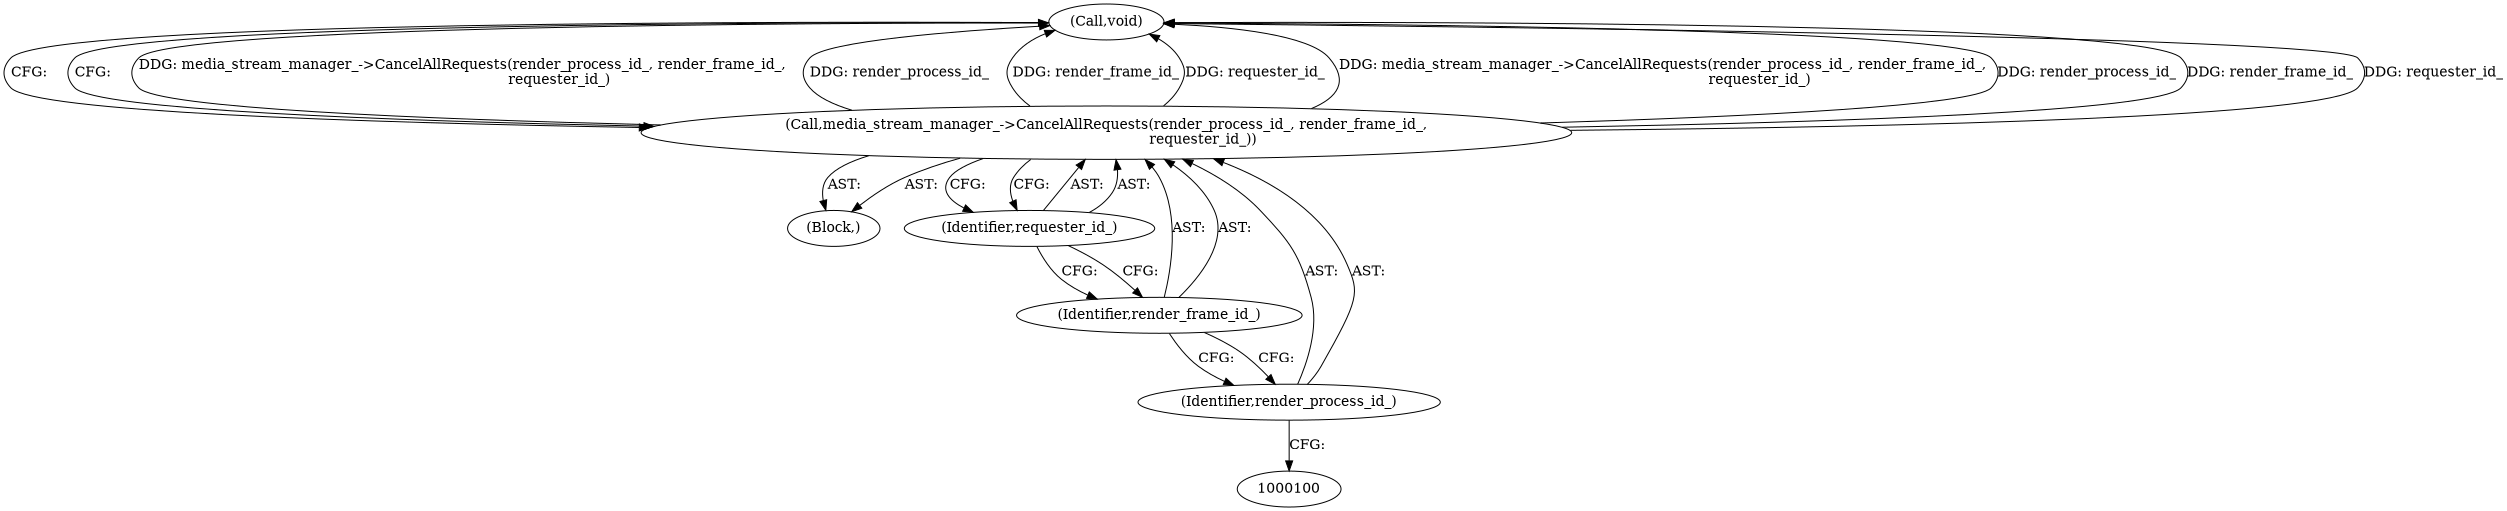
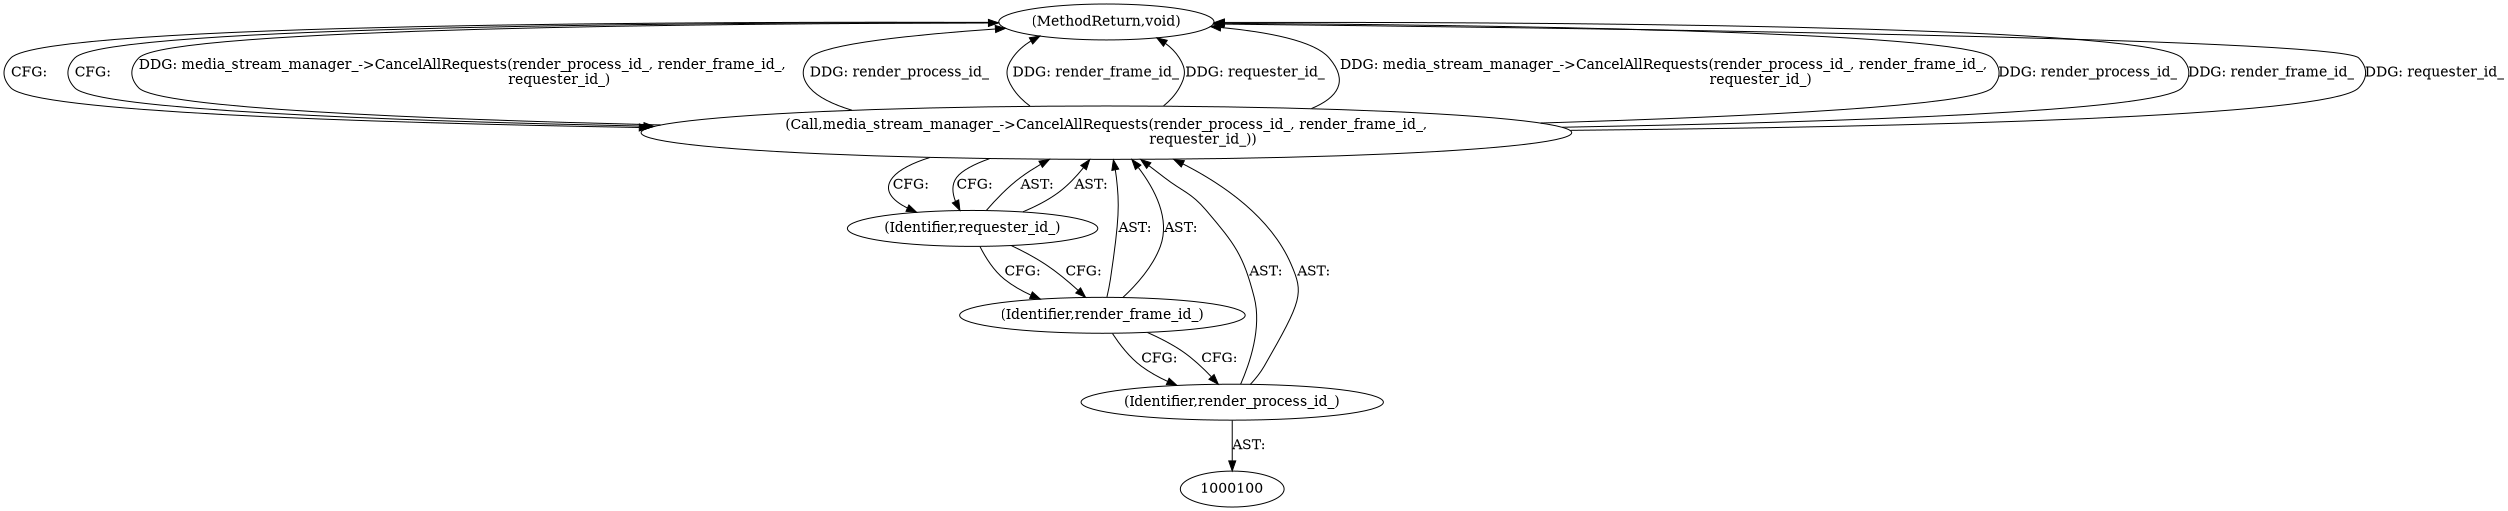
node "(Call,void)": label "(Call,void)" -> "(MethodReturn,void)"
node "(Block,)": removed
edge "(Identifier,render_process_id_)" -> "1000100": label "CFG: " -> "AST: "
